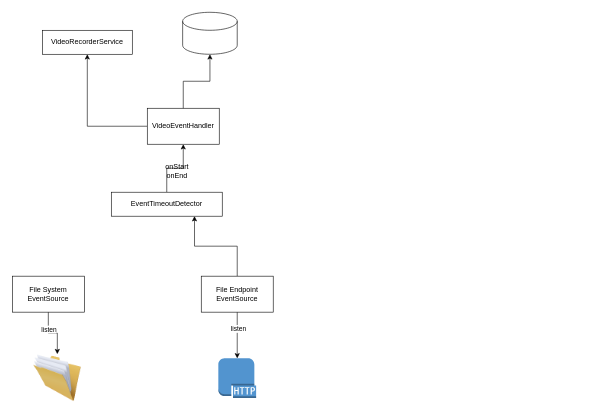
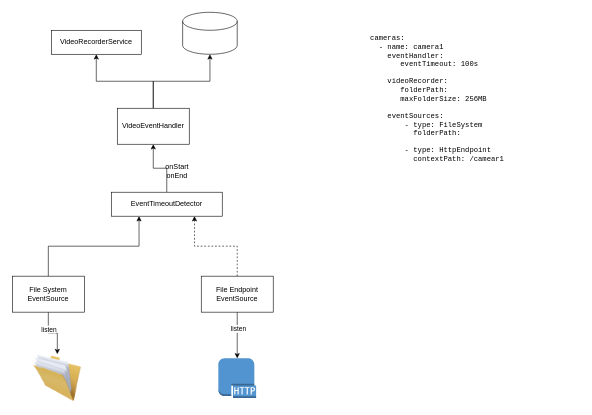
node "VideoRecorderService": moved (87, 42) -> (96, 42)
node "cameras: - name: camera1 eventHandler: eventTimeout: 100s videoRecorder: folderPath: maxFolderSize: 256MB eventSources: - type: FileSystem folderPath: - type: HttpEndpoint contextPath: /camear1": added
node "VideoEventHandler": moved (183, 126) -> (153, 126)
edge "File System EventSource" -> "EventTimeoutDetector": added
edge "File Endpoint EventSource" -> "EventTimeoutDetector": style solid -> dashed
